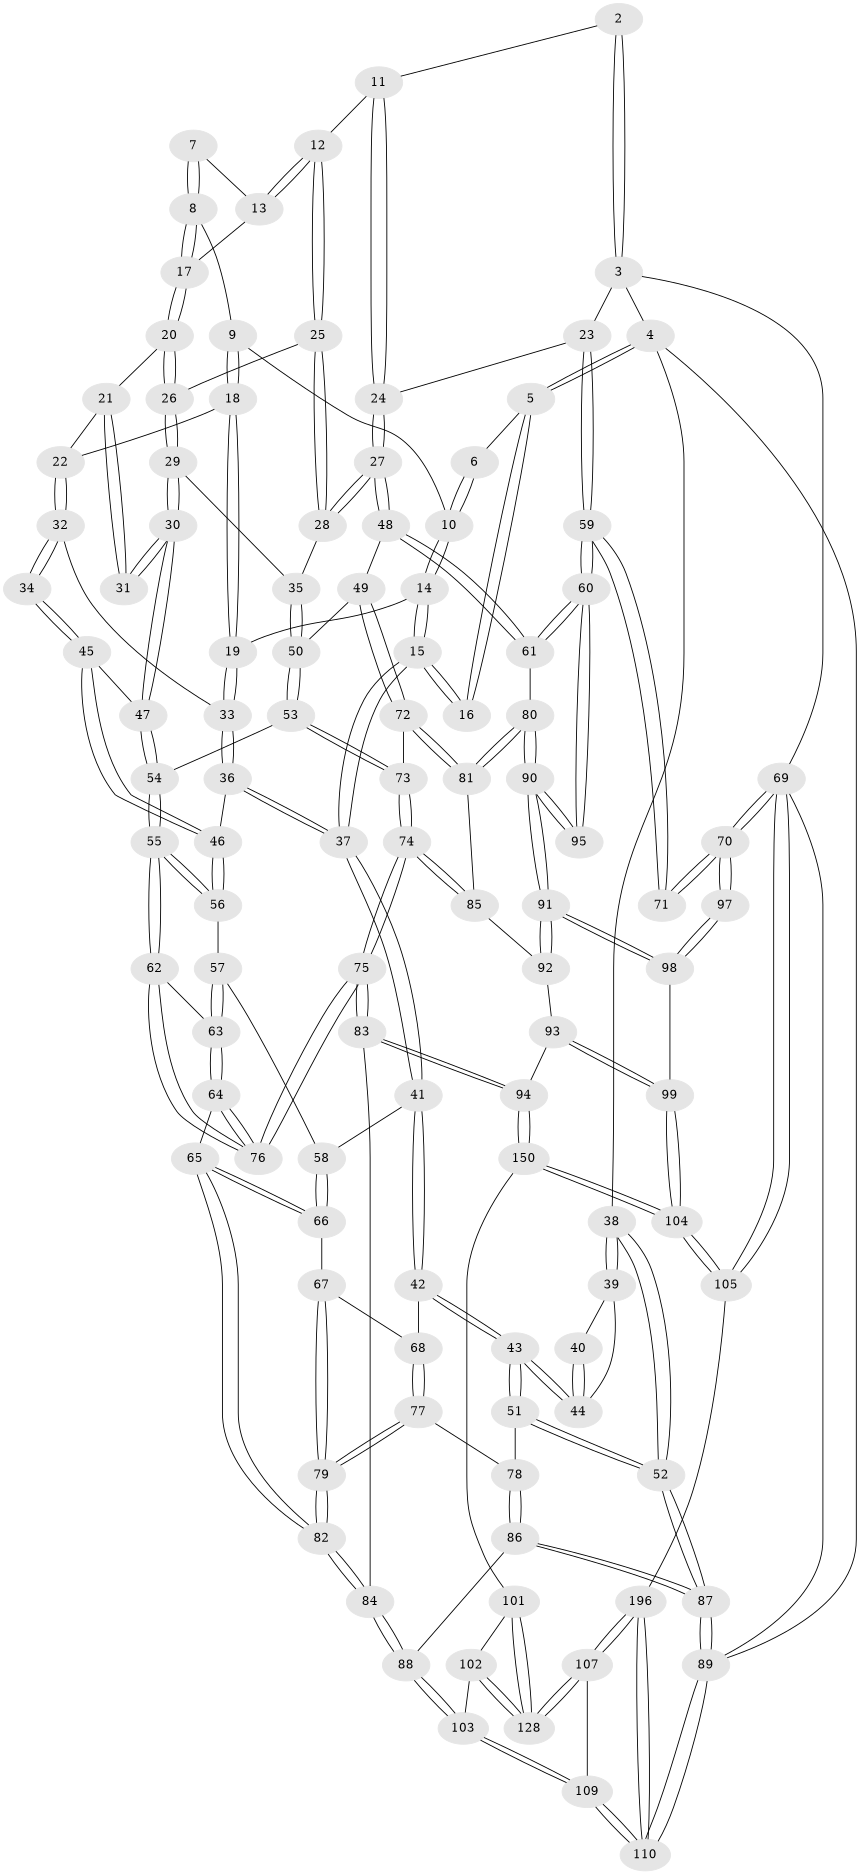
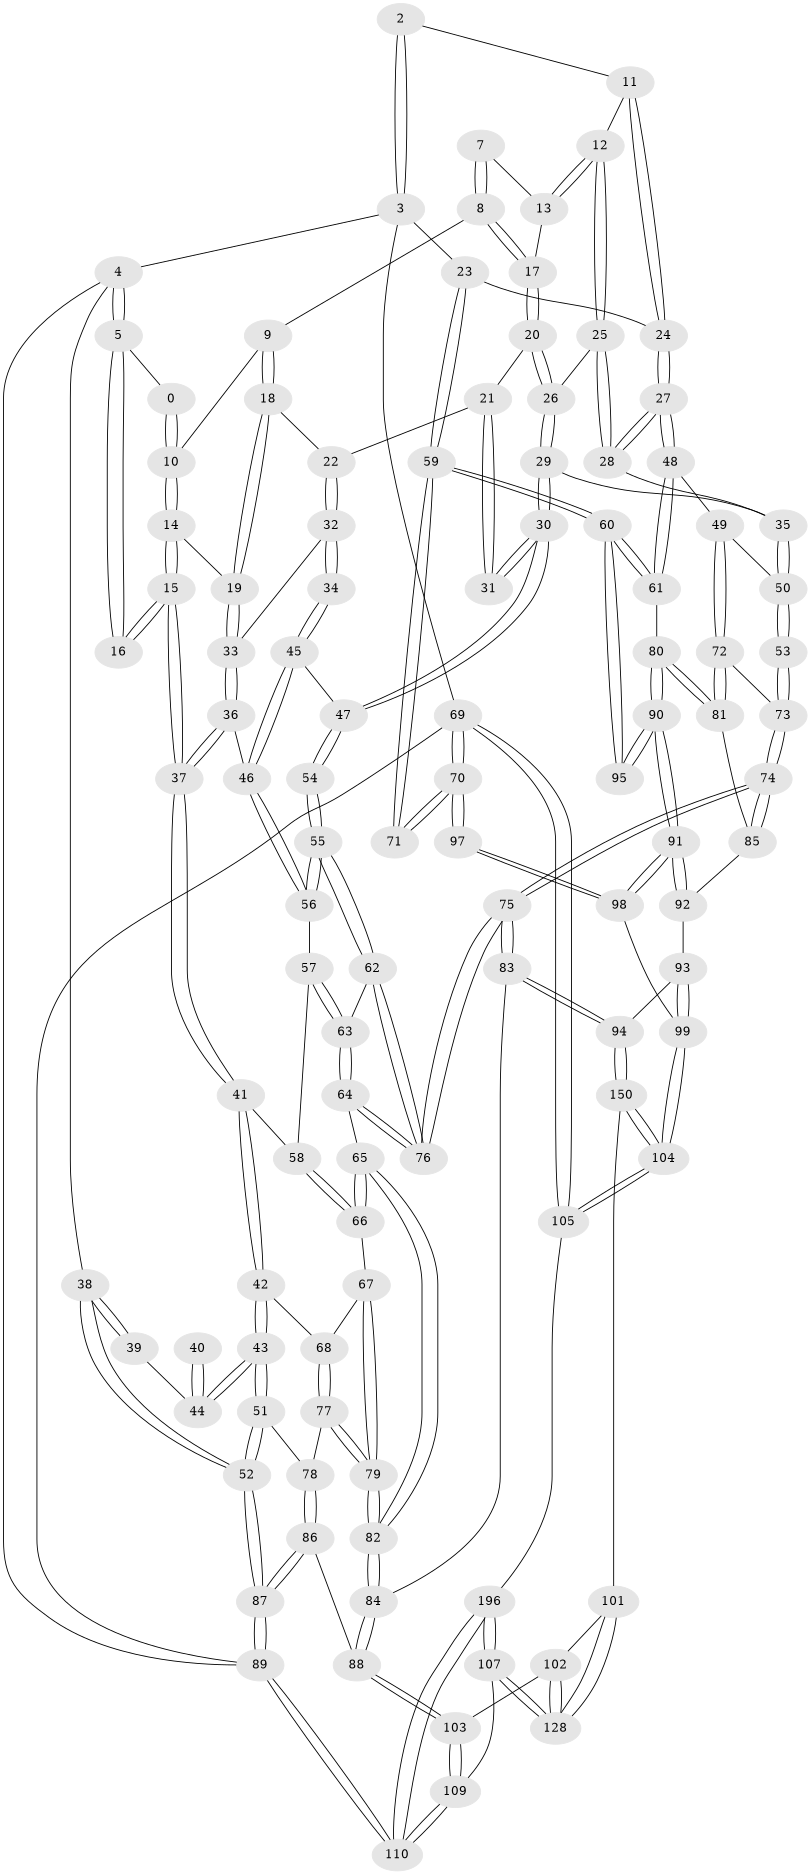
node "6": label "6" -> "0"
edge "53" -- "54": removed
edge "39" -- "40": removed
